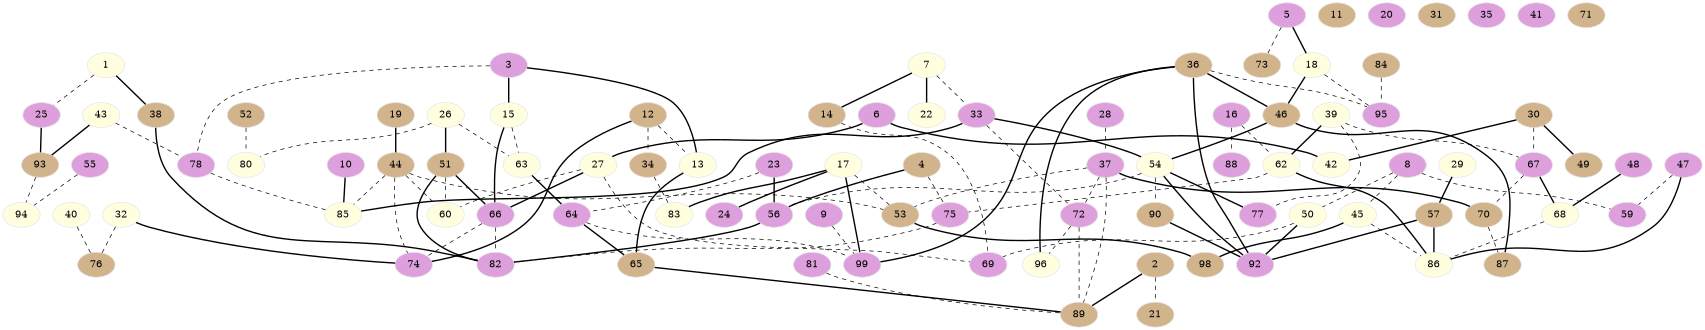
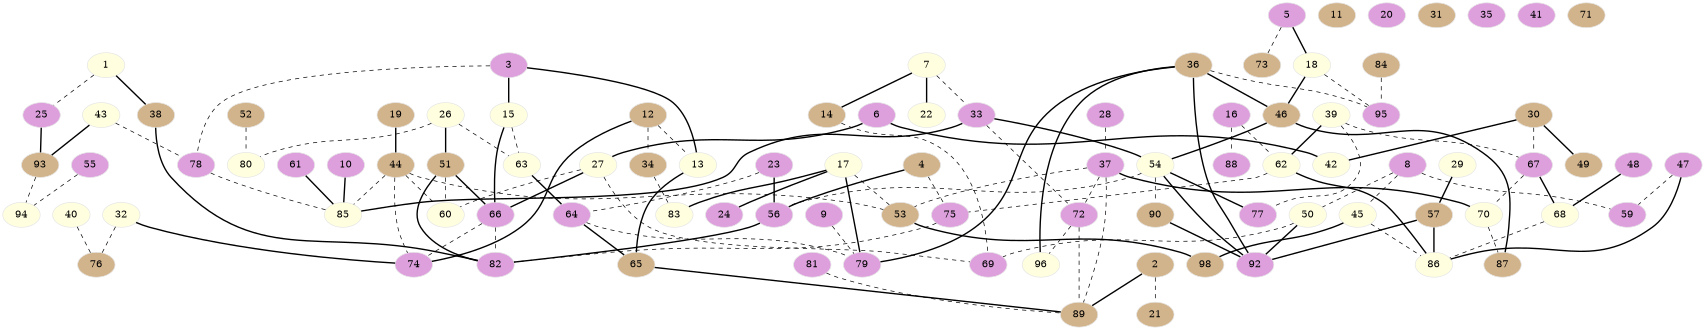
node "61": added
node "70": fillcolor tan -> lightyellow
node "99": label "99" -> "79"
